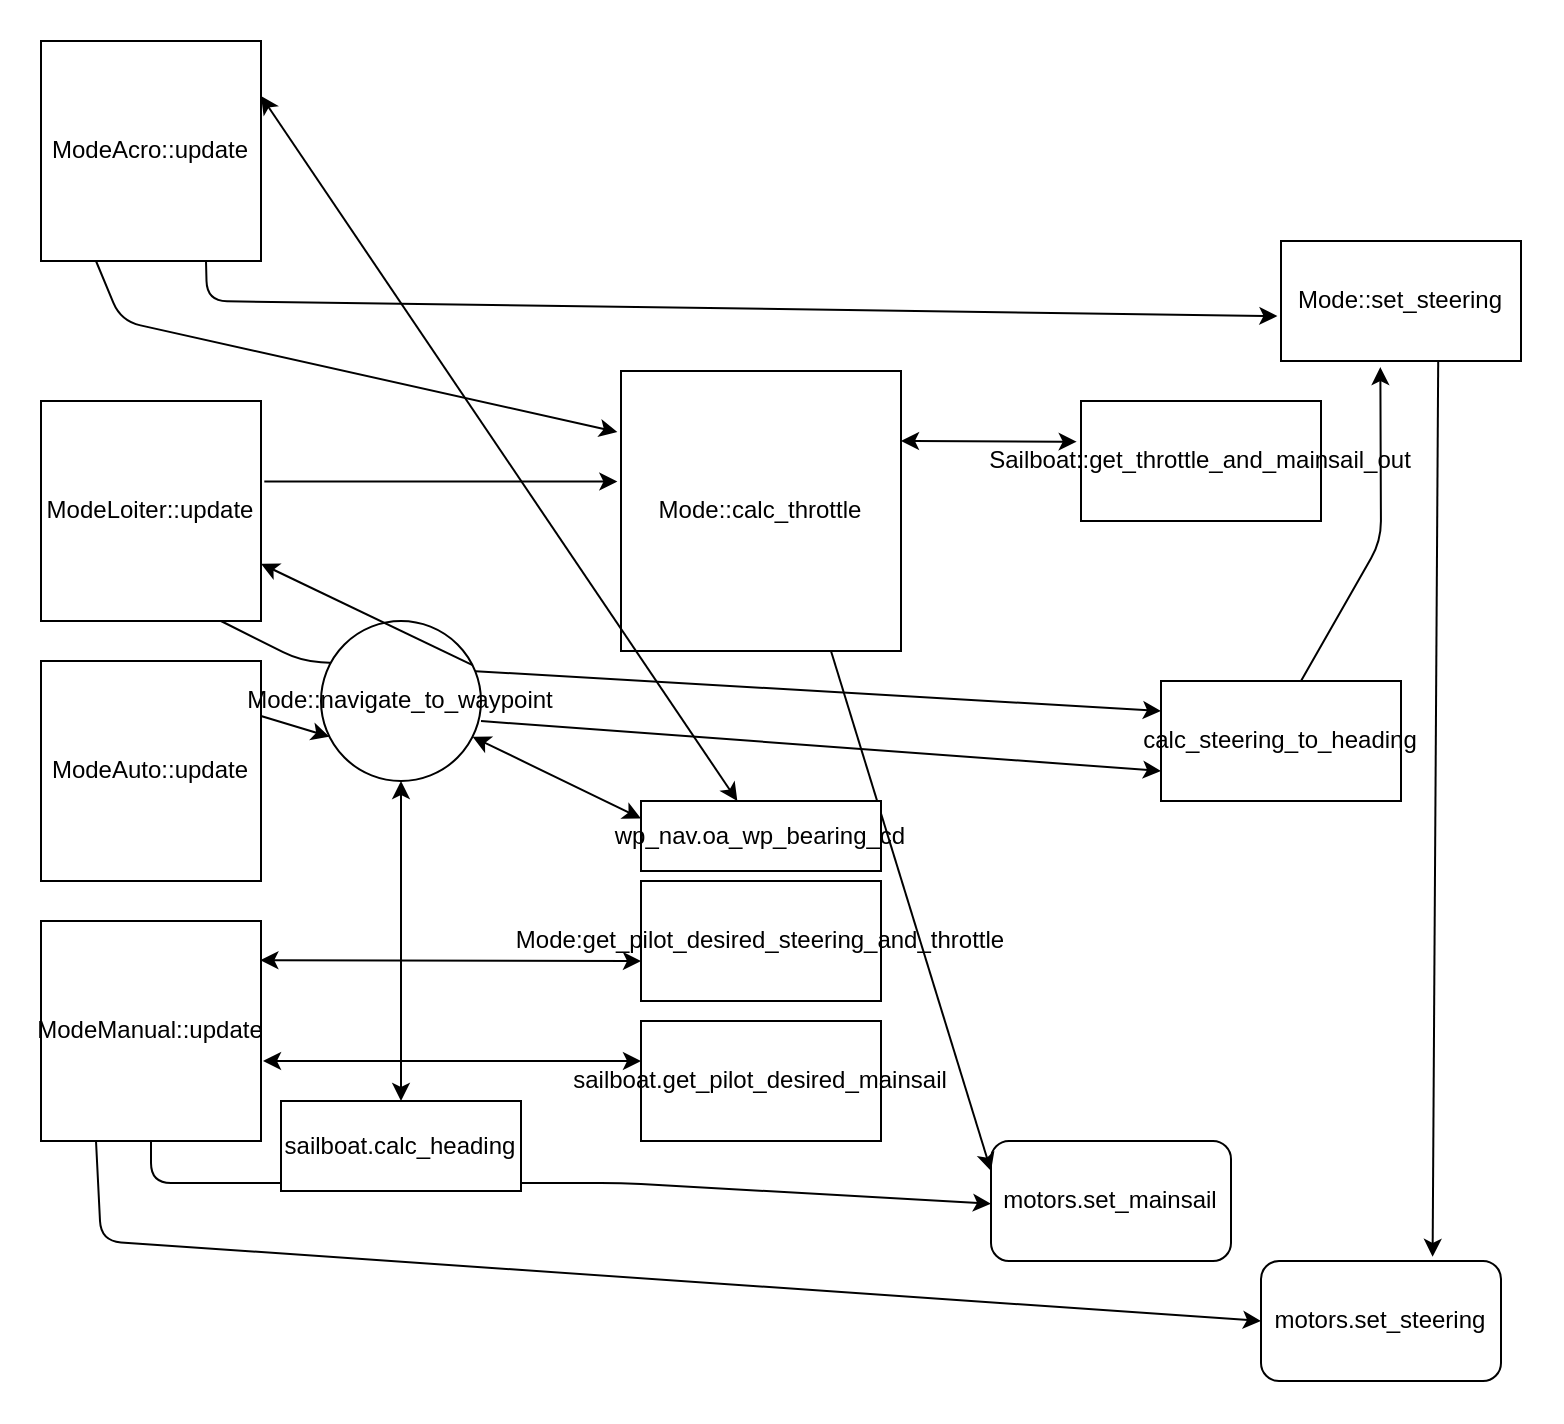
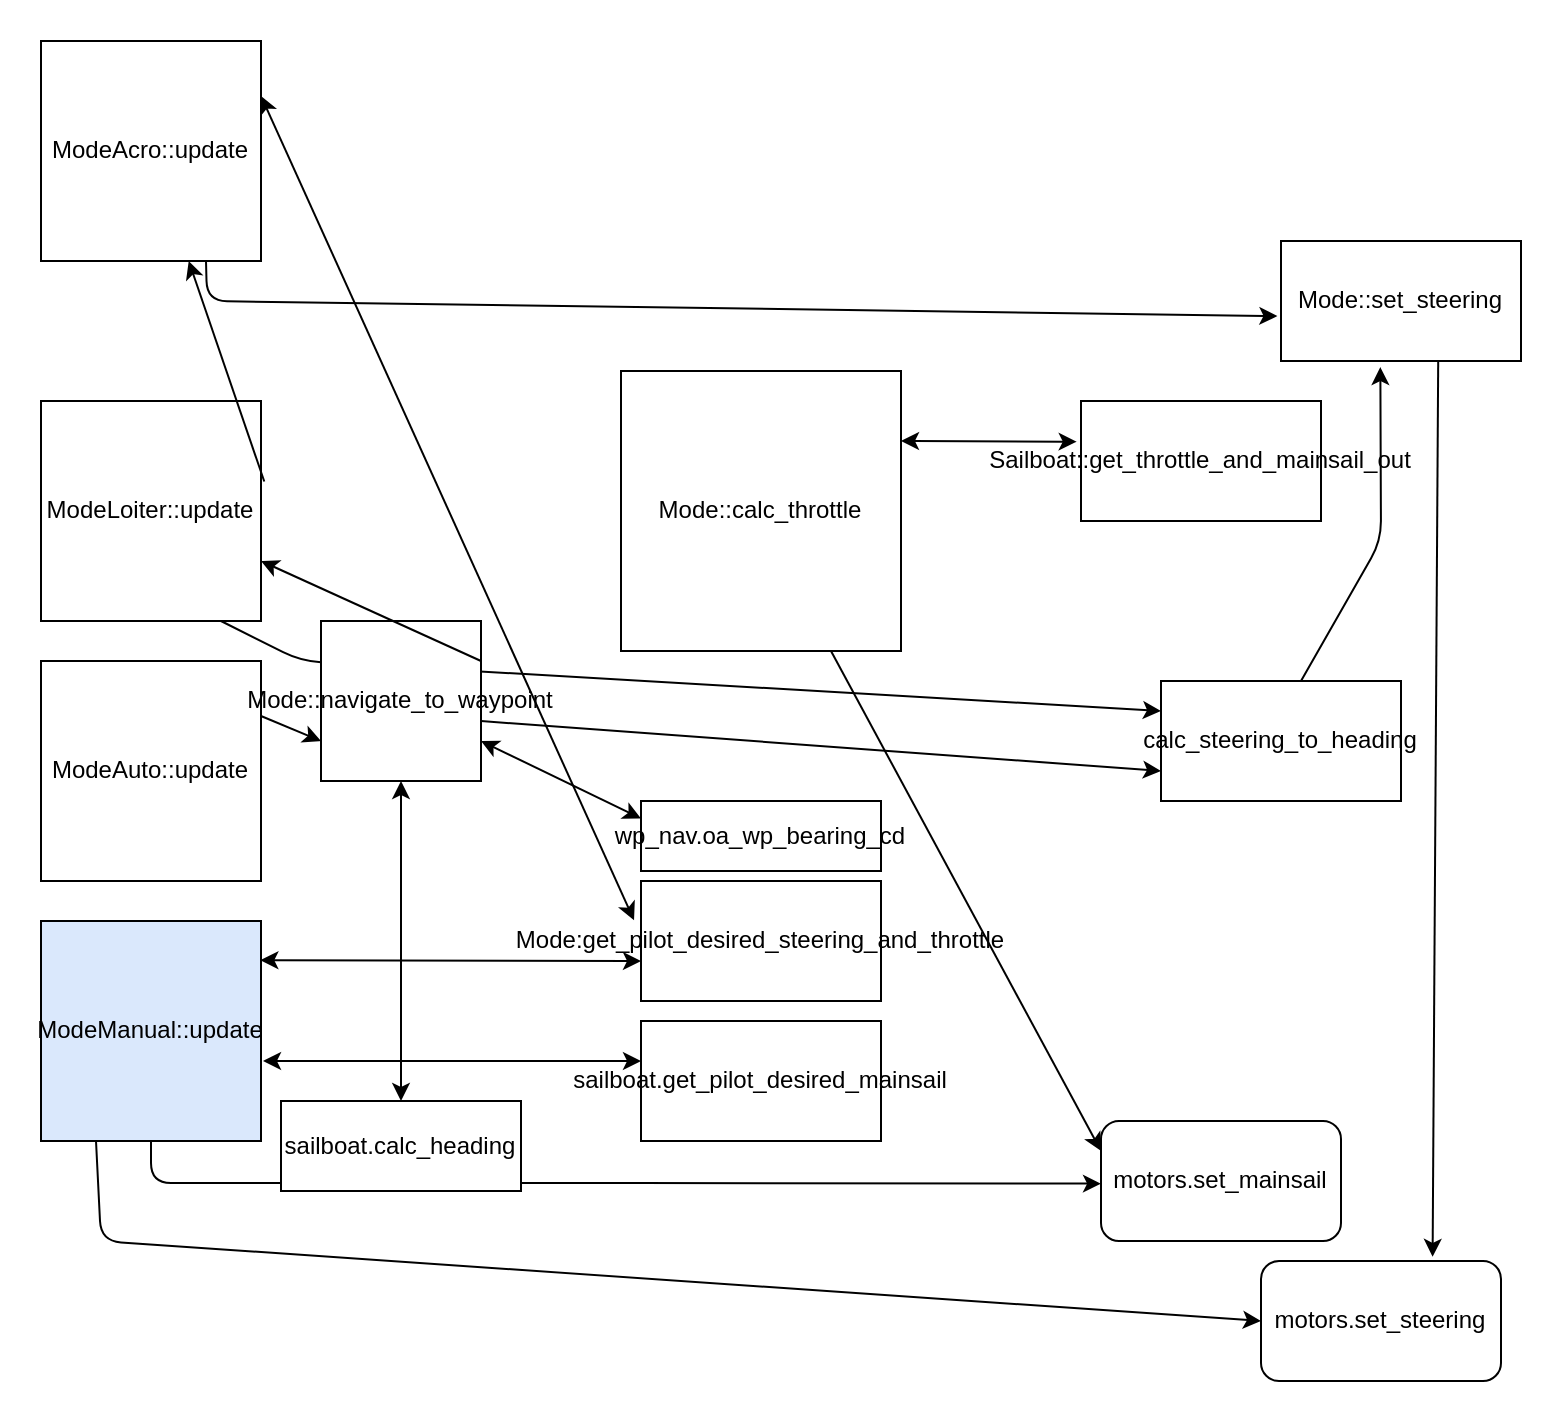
edge "ModeAcro::update" -> "Mode::calc_throttle": removed
edge "ModeLoiter::update" -> "Mode::calc_throttle": now "ModeLoiter::update" -> "ModeAcro::update"
edge "ModeAcro::update" -- "wp_nav.oa_wp_bearing_cd": now "ModeAcro::update" -- "Mode:get_pilot_desired_steering_and_throttle"
node "Mode::navigate_to_waypoint": shape ellipse -> rectangle
node "ModeManual::update": fillcolor #ffffff -> #dae8fc
node "motors.set_mainsail": moved (1111, 1201) -> (1221, 1181)
